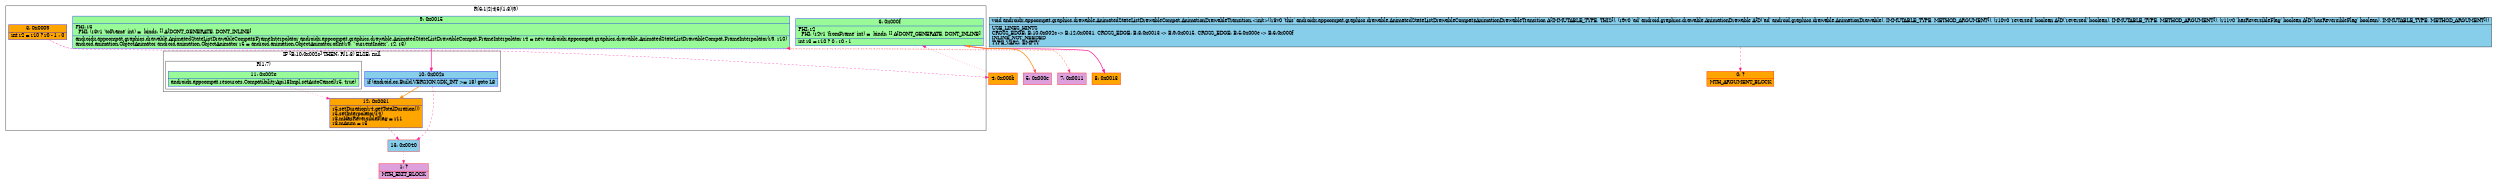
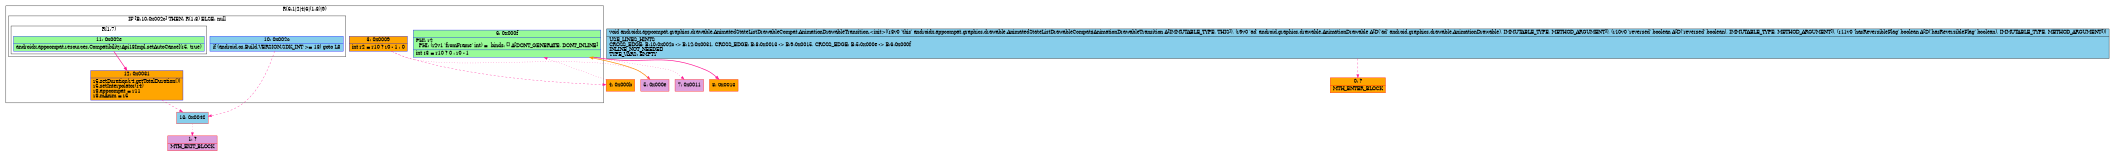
node "9: 0x0015": removed
node "0: ?": text "MTH_ARGUMENT_BLOCK" -> "MTH_ENTER_BLOCK"
edge "10: 0x002c" -> "12: 0x0031": removed
edge "11: 0x002e" -> "12: 0x0031": style dotted -> bold
node "12: 0x0031": text "r8.mHasReversibleFlag = r11" -> "r8.appcompat = r11"
